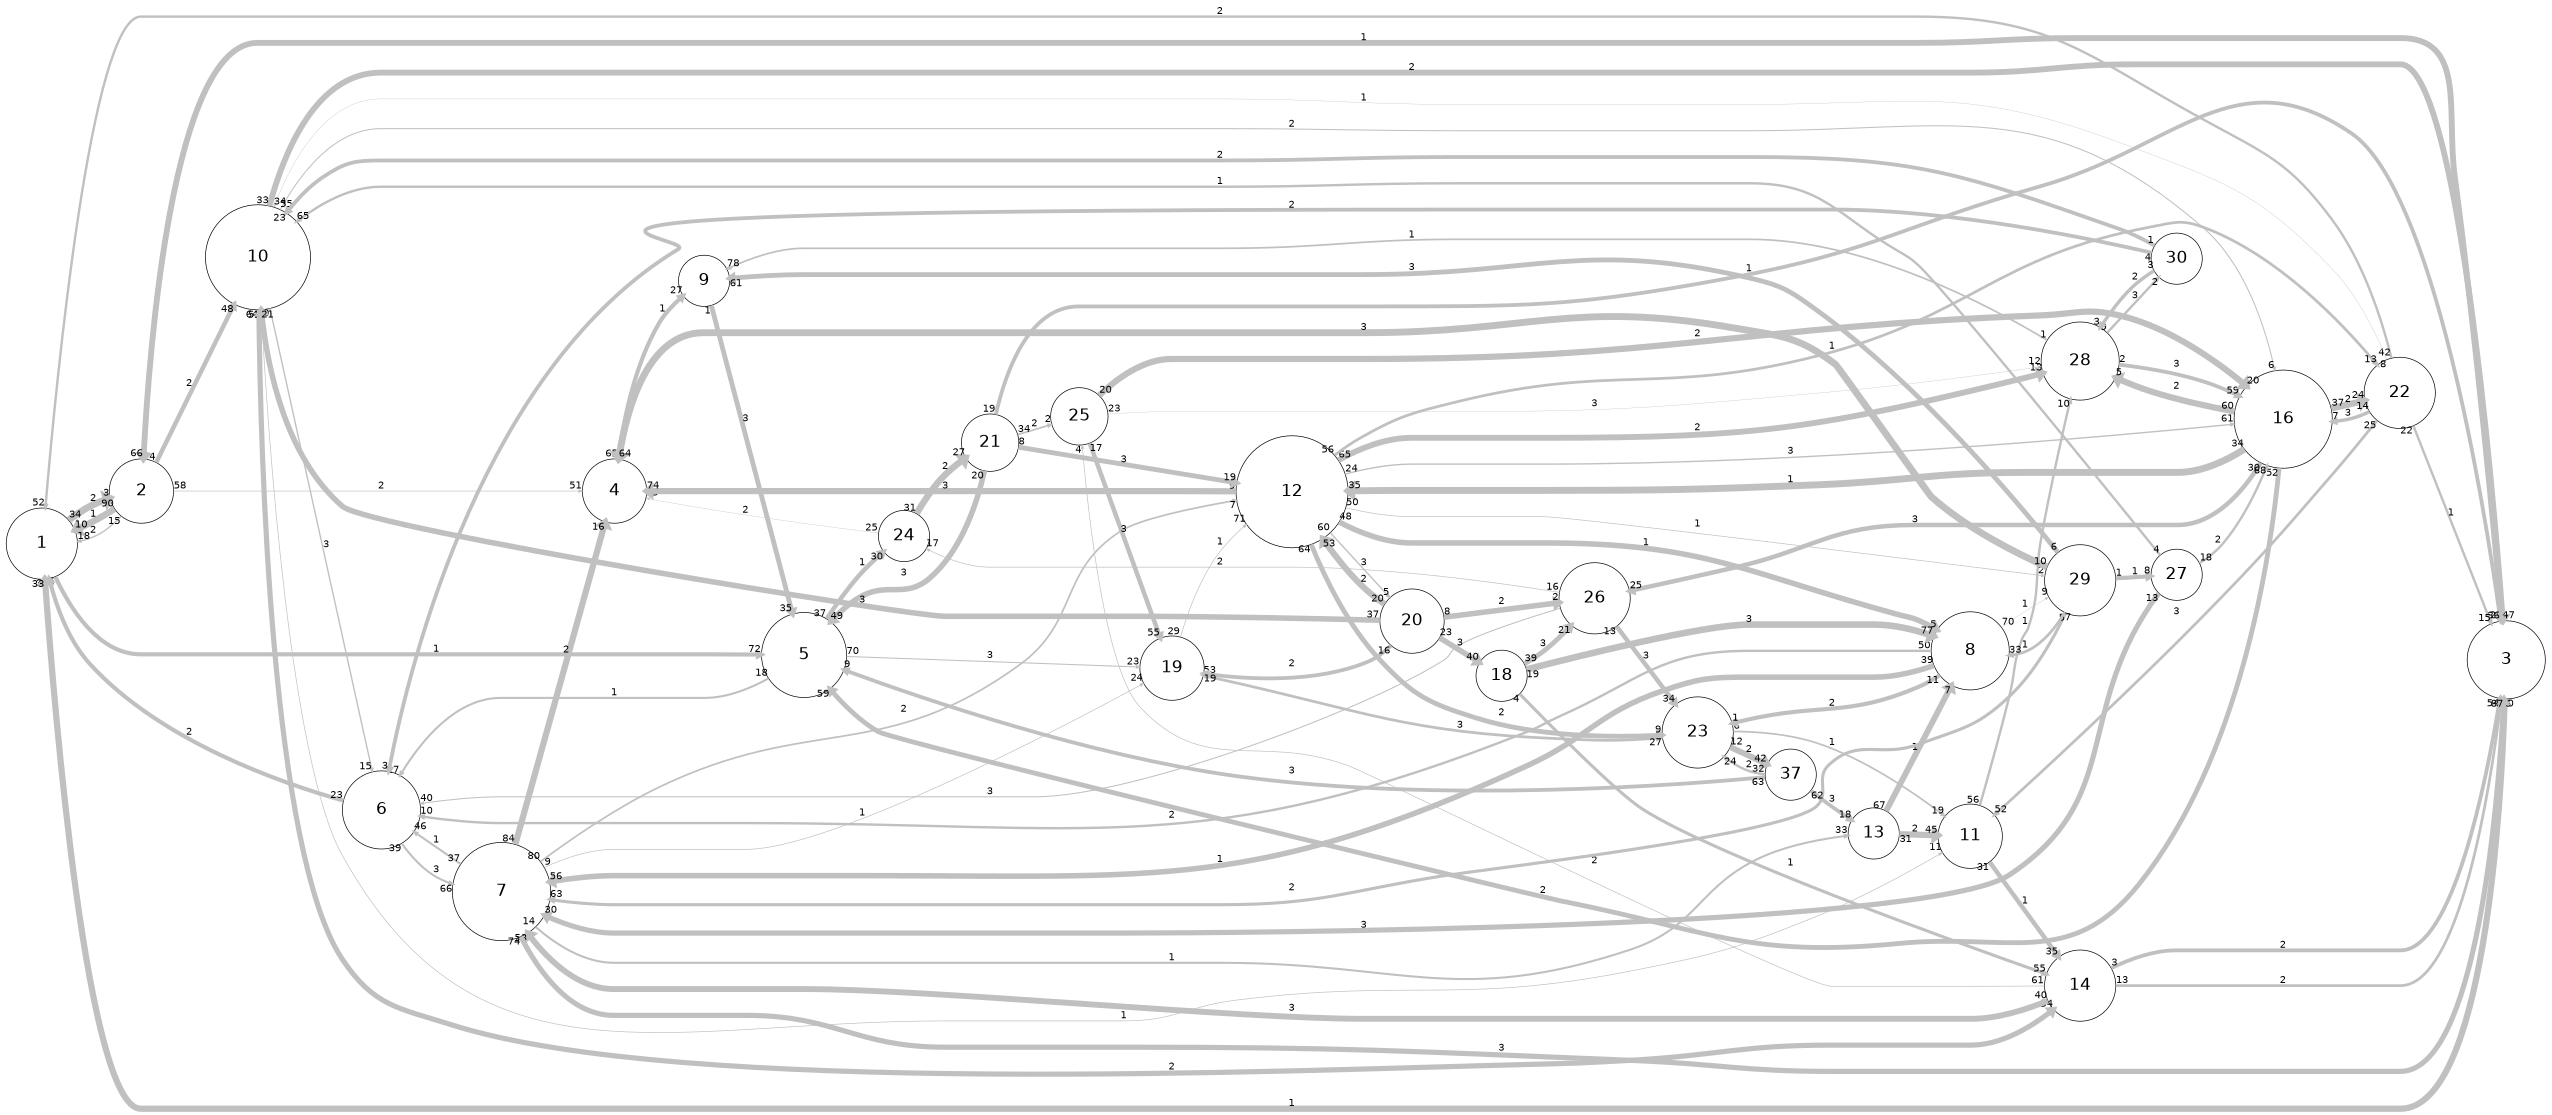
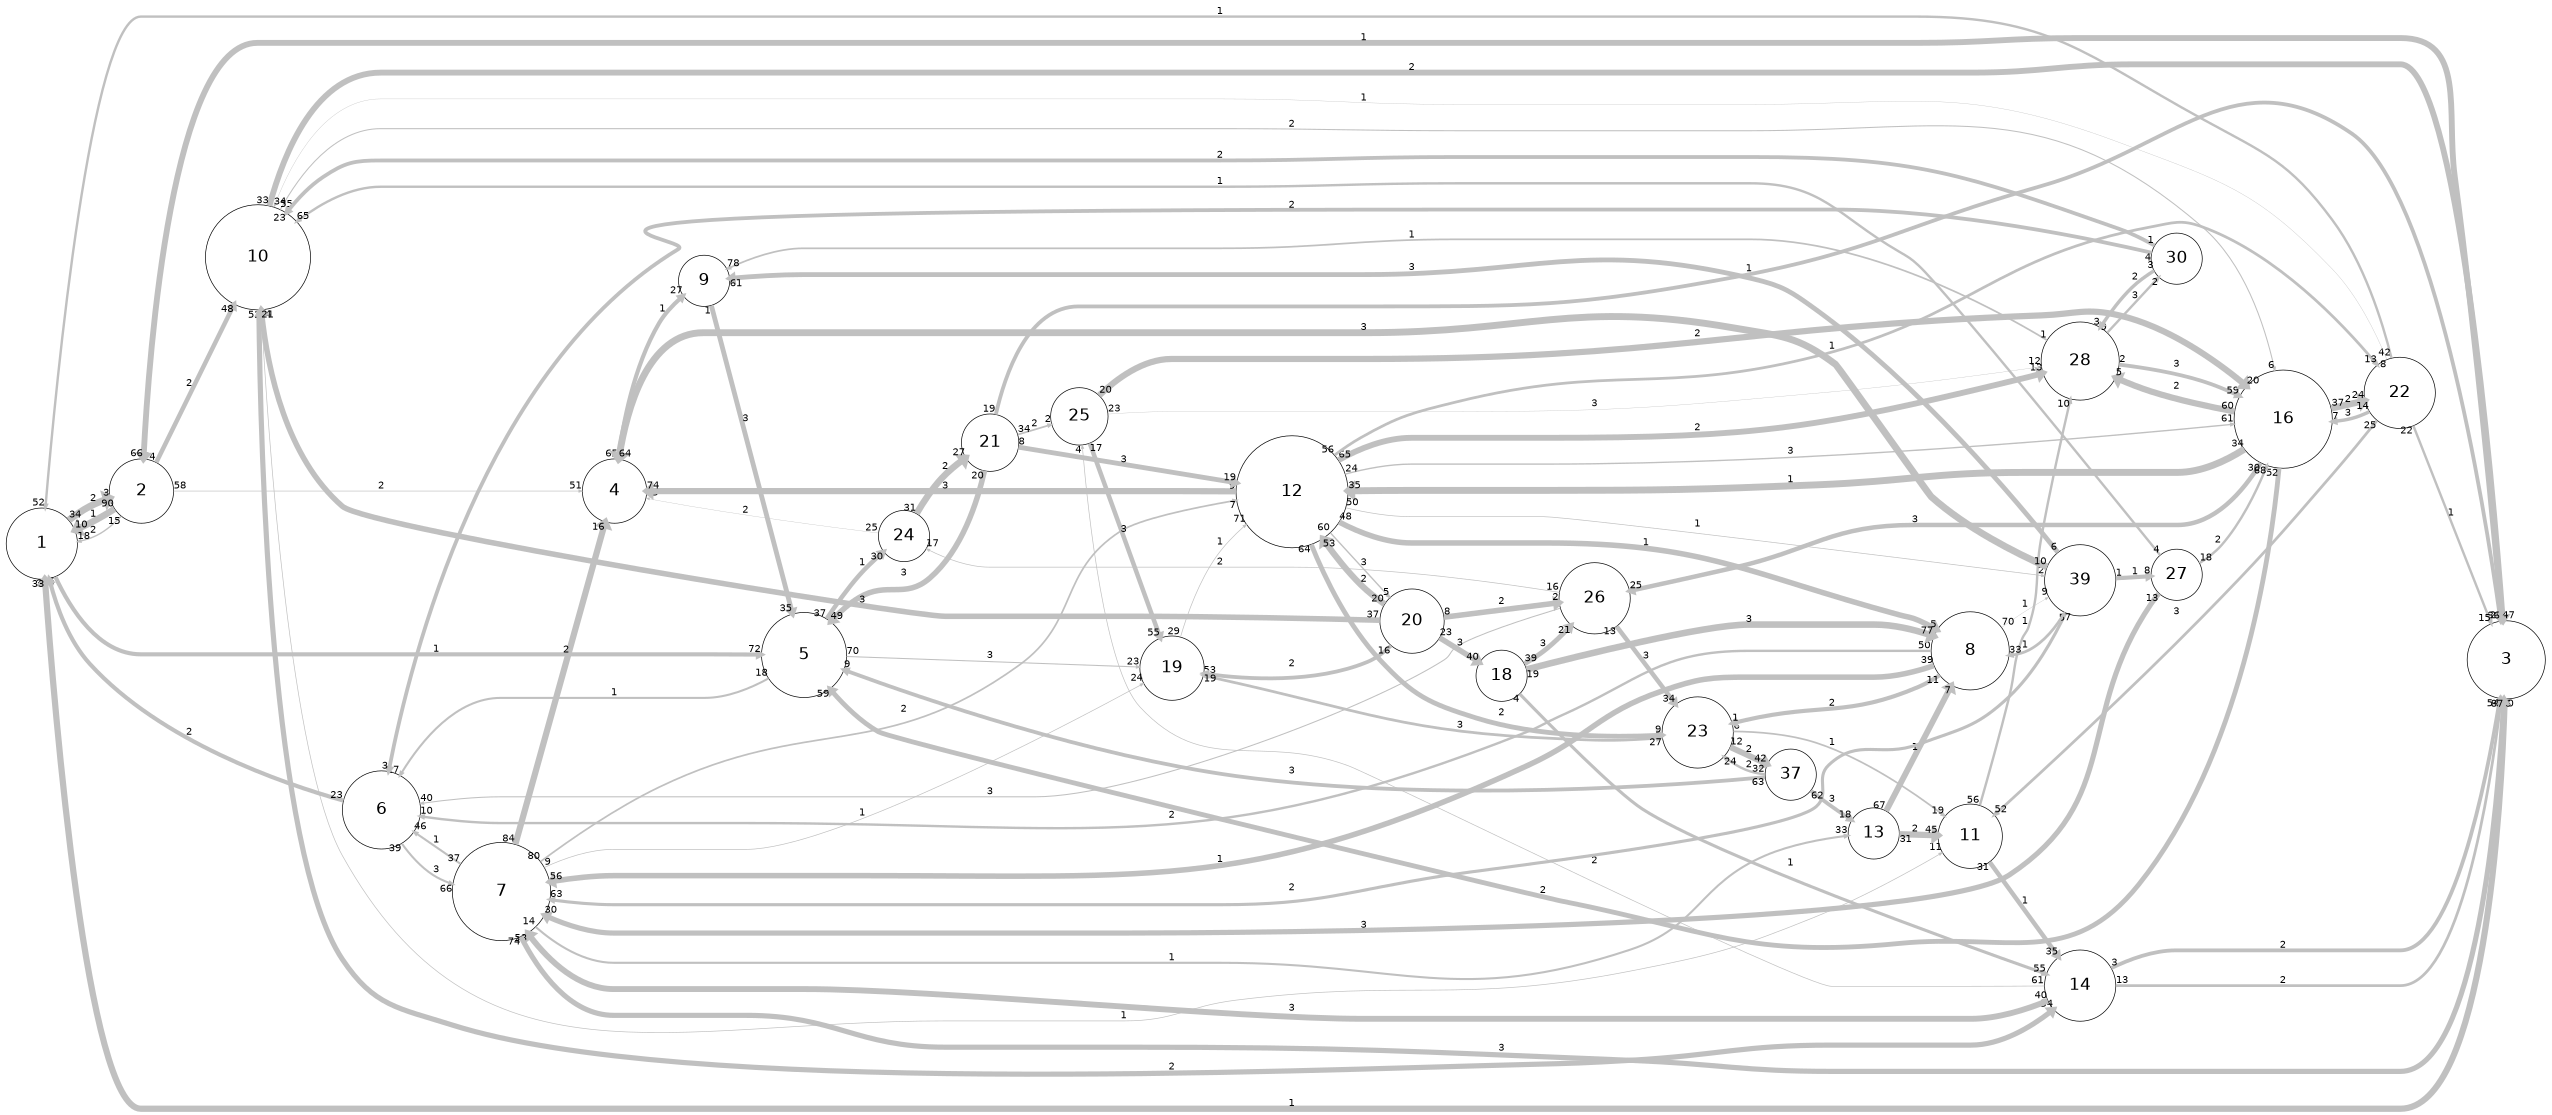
edge "22" -> "1": label "2" -> "1"
edge "10" -> "6": removed, label "3"
node "29": label "29" -> "39"
